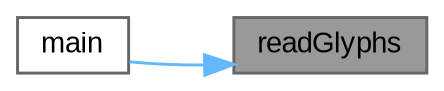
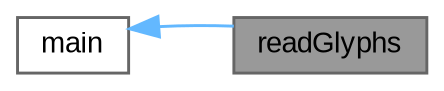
edge "main" -> "readGlyphs": reversed
